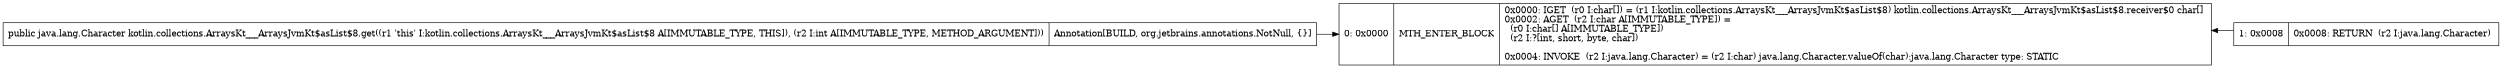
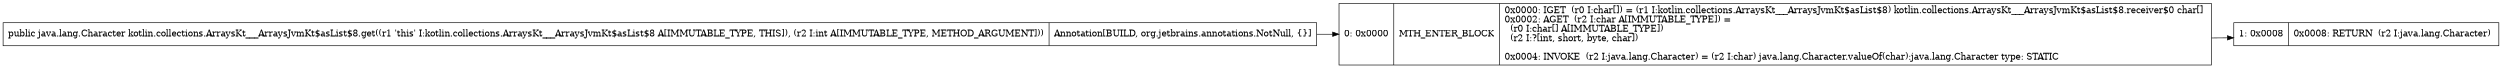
edge "1: 0x0008" -> "0: 0x0000": reversed
